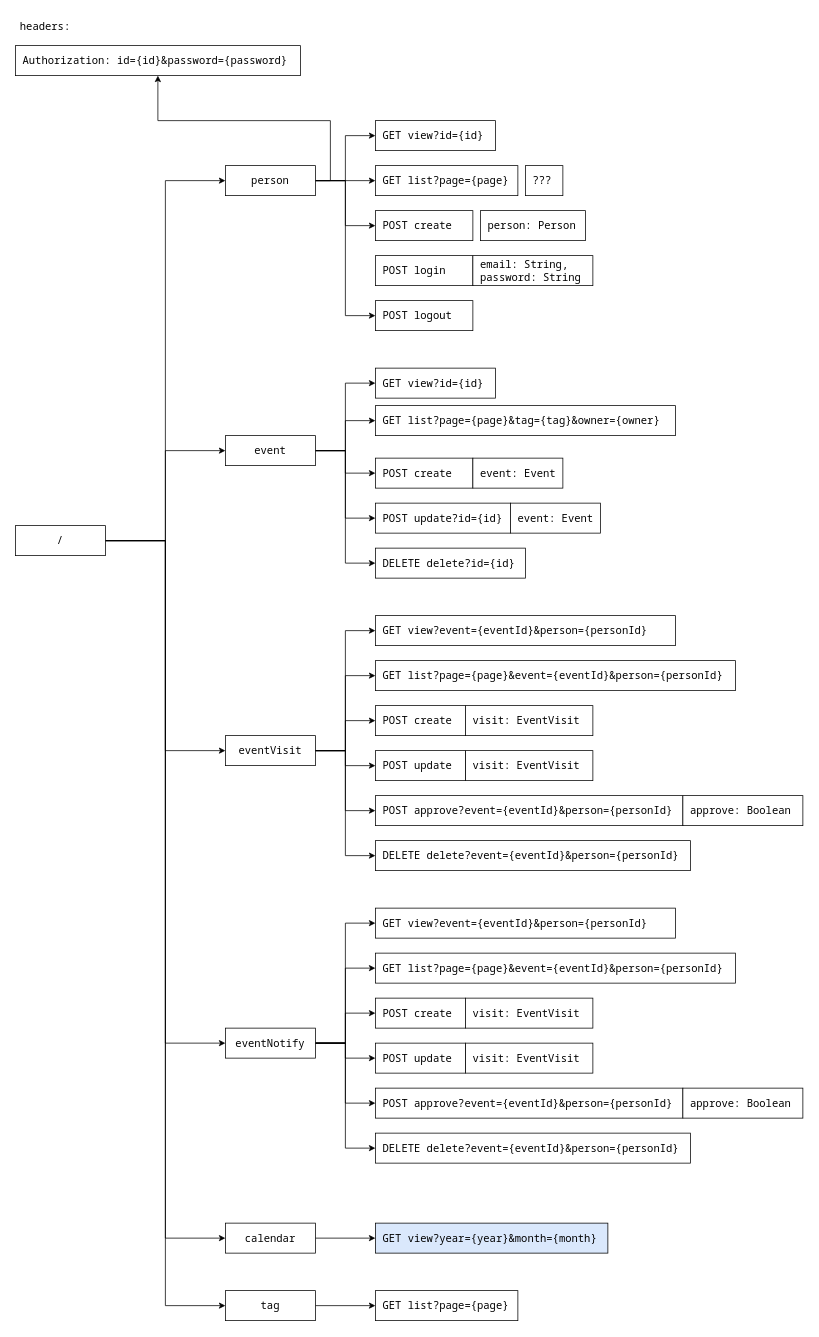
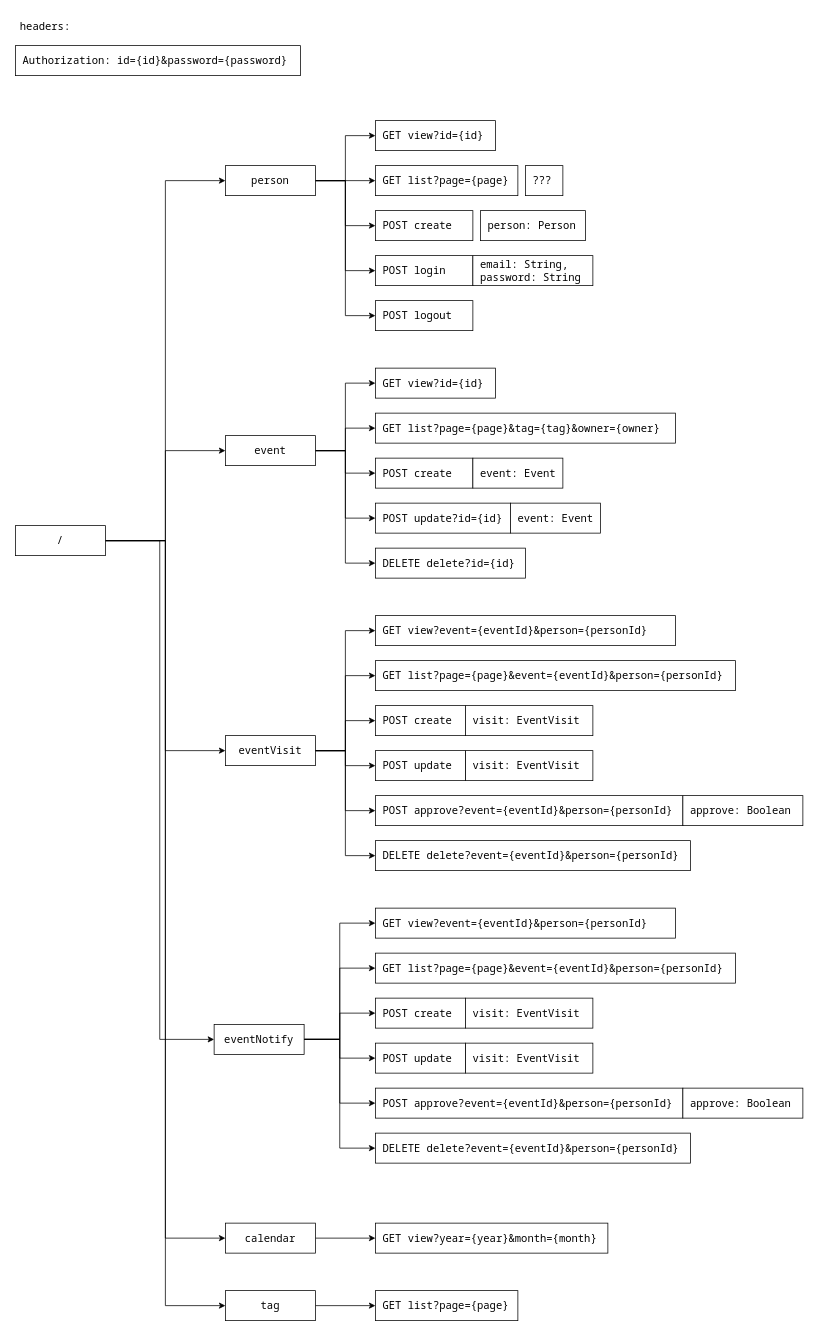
edge "person" -> "Authorization: id={id}&password={password}": now "person" -> "POST login"
node "GET list?page={page}&tag={tag}&owner={owner}": moved (525, 420) -> (525, 428)
node "eventNotify": moved (270, 1043) -> (259, 1039)
node "GET view?year={year}&month={month}": fillcolor #dae8fc -> #ffffff
